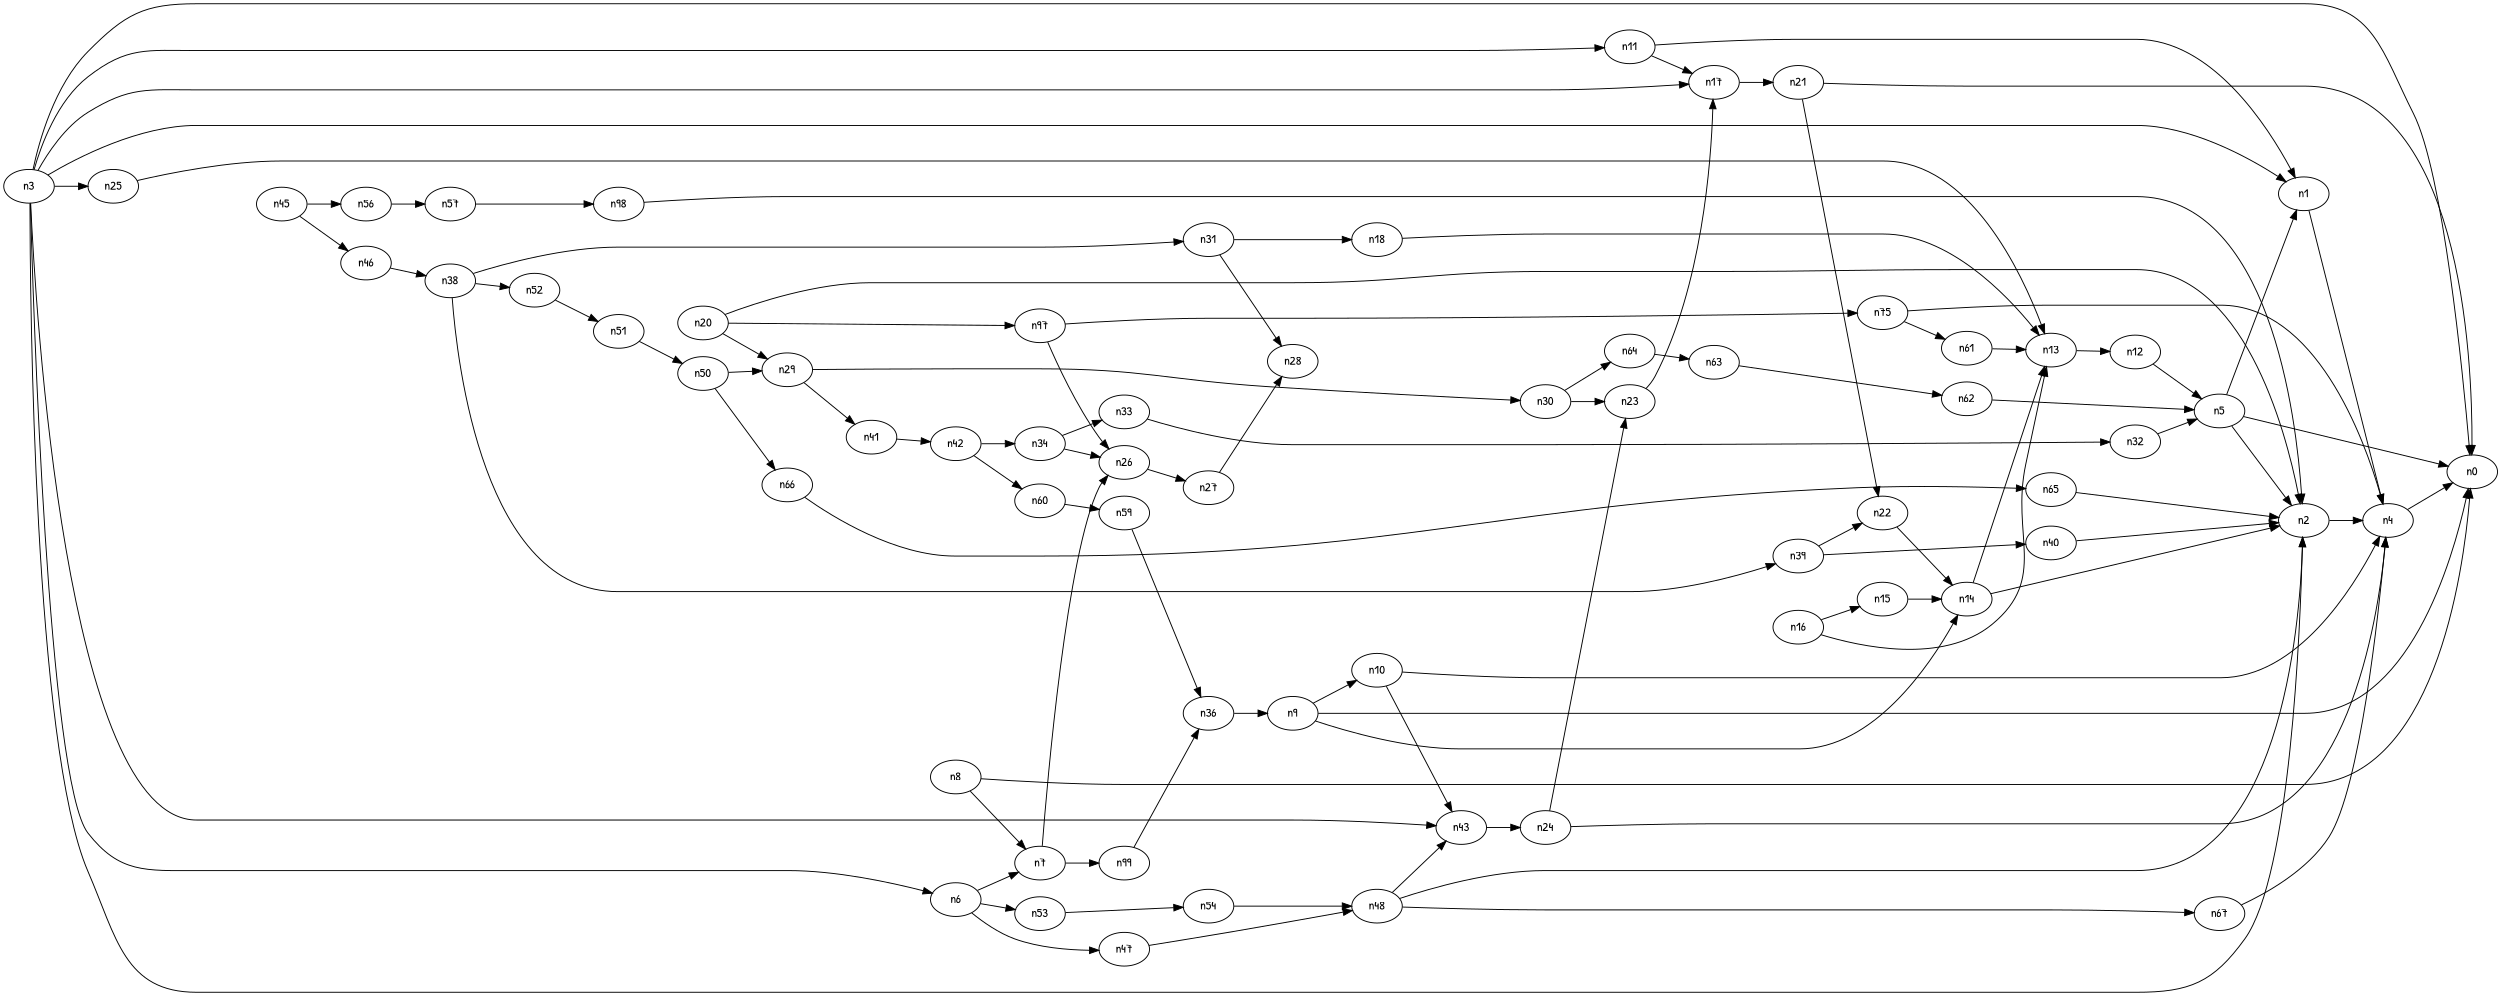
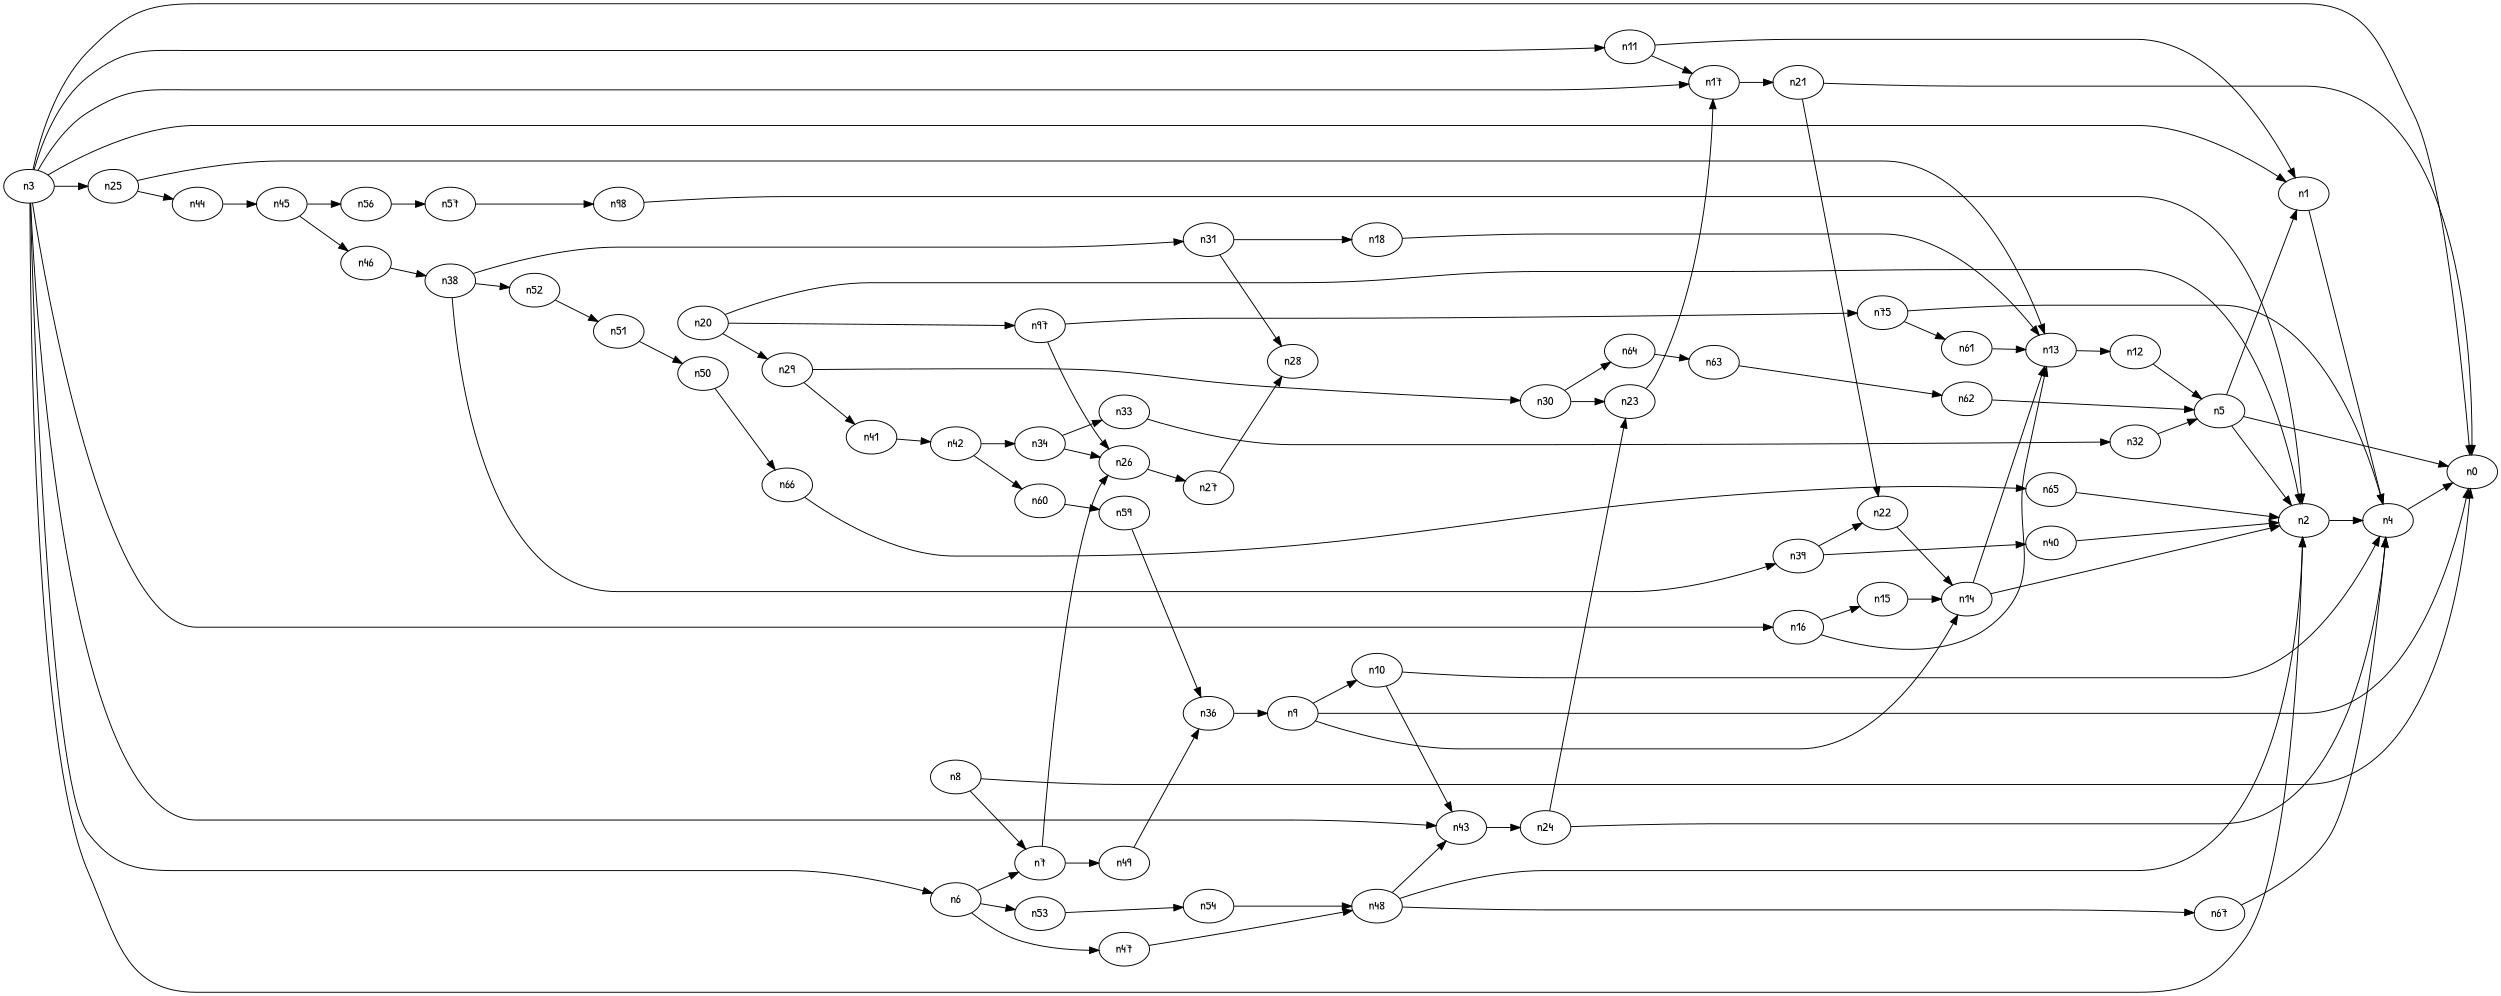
node "n44": added
edge "n50" -> "n29": removed
edge "n3" -> "n16": added
node "n99": label "n99" -> "n49"
